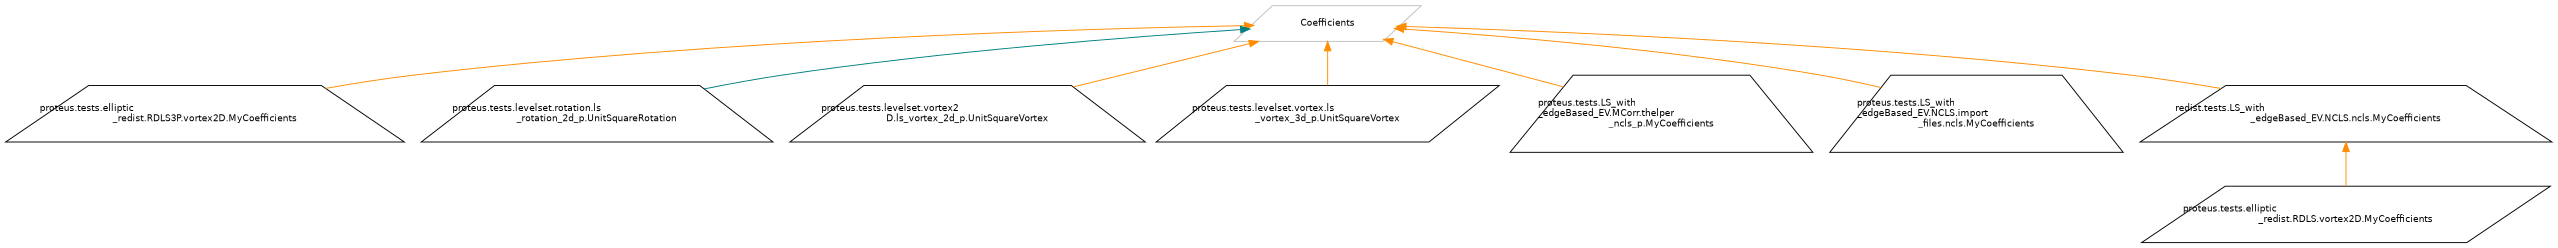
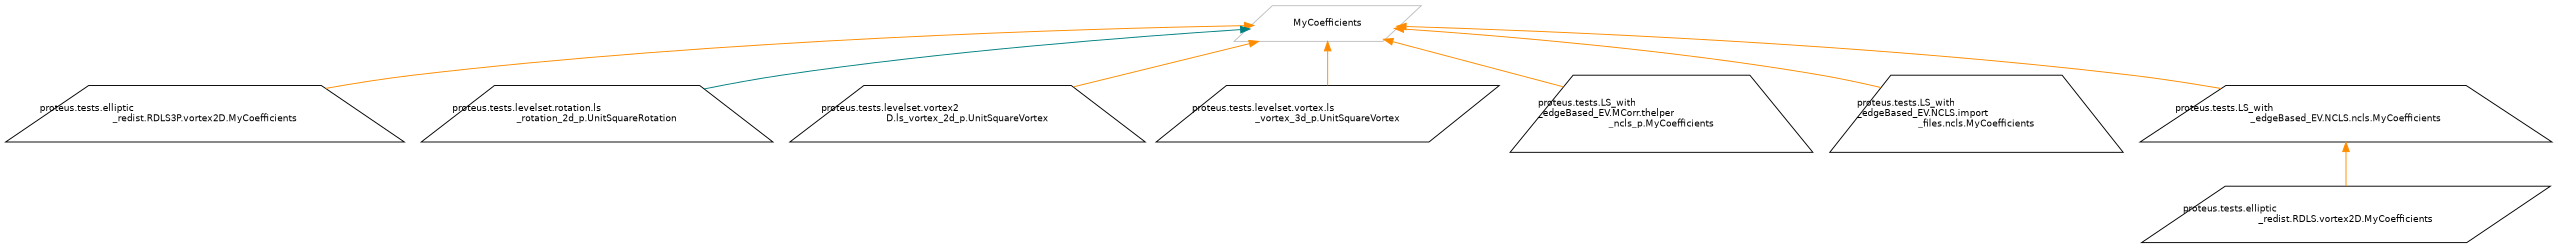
node "Coefficients": label "Coefficients" -> "MyCoefficients"
node "redist.tests.LS_with _edgeBased_EV.NCLS.ncls.MyCoefficients": label "redist.tests.LS_with _edgeBased_EV.NCLS.ncls.MyCoefficients" -> "proteus.tests.LS_with _edgeBased_EV.NCLS.ncls.MyCoefficients"
